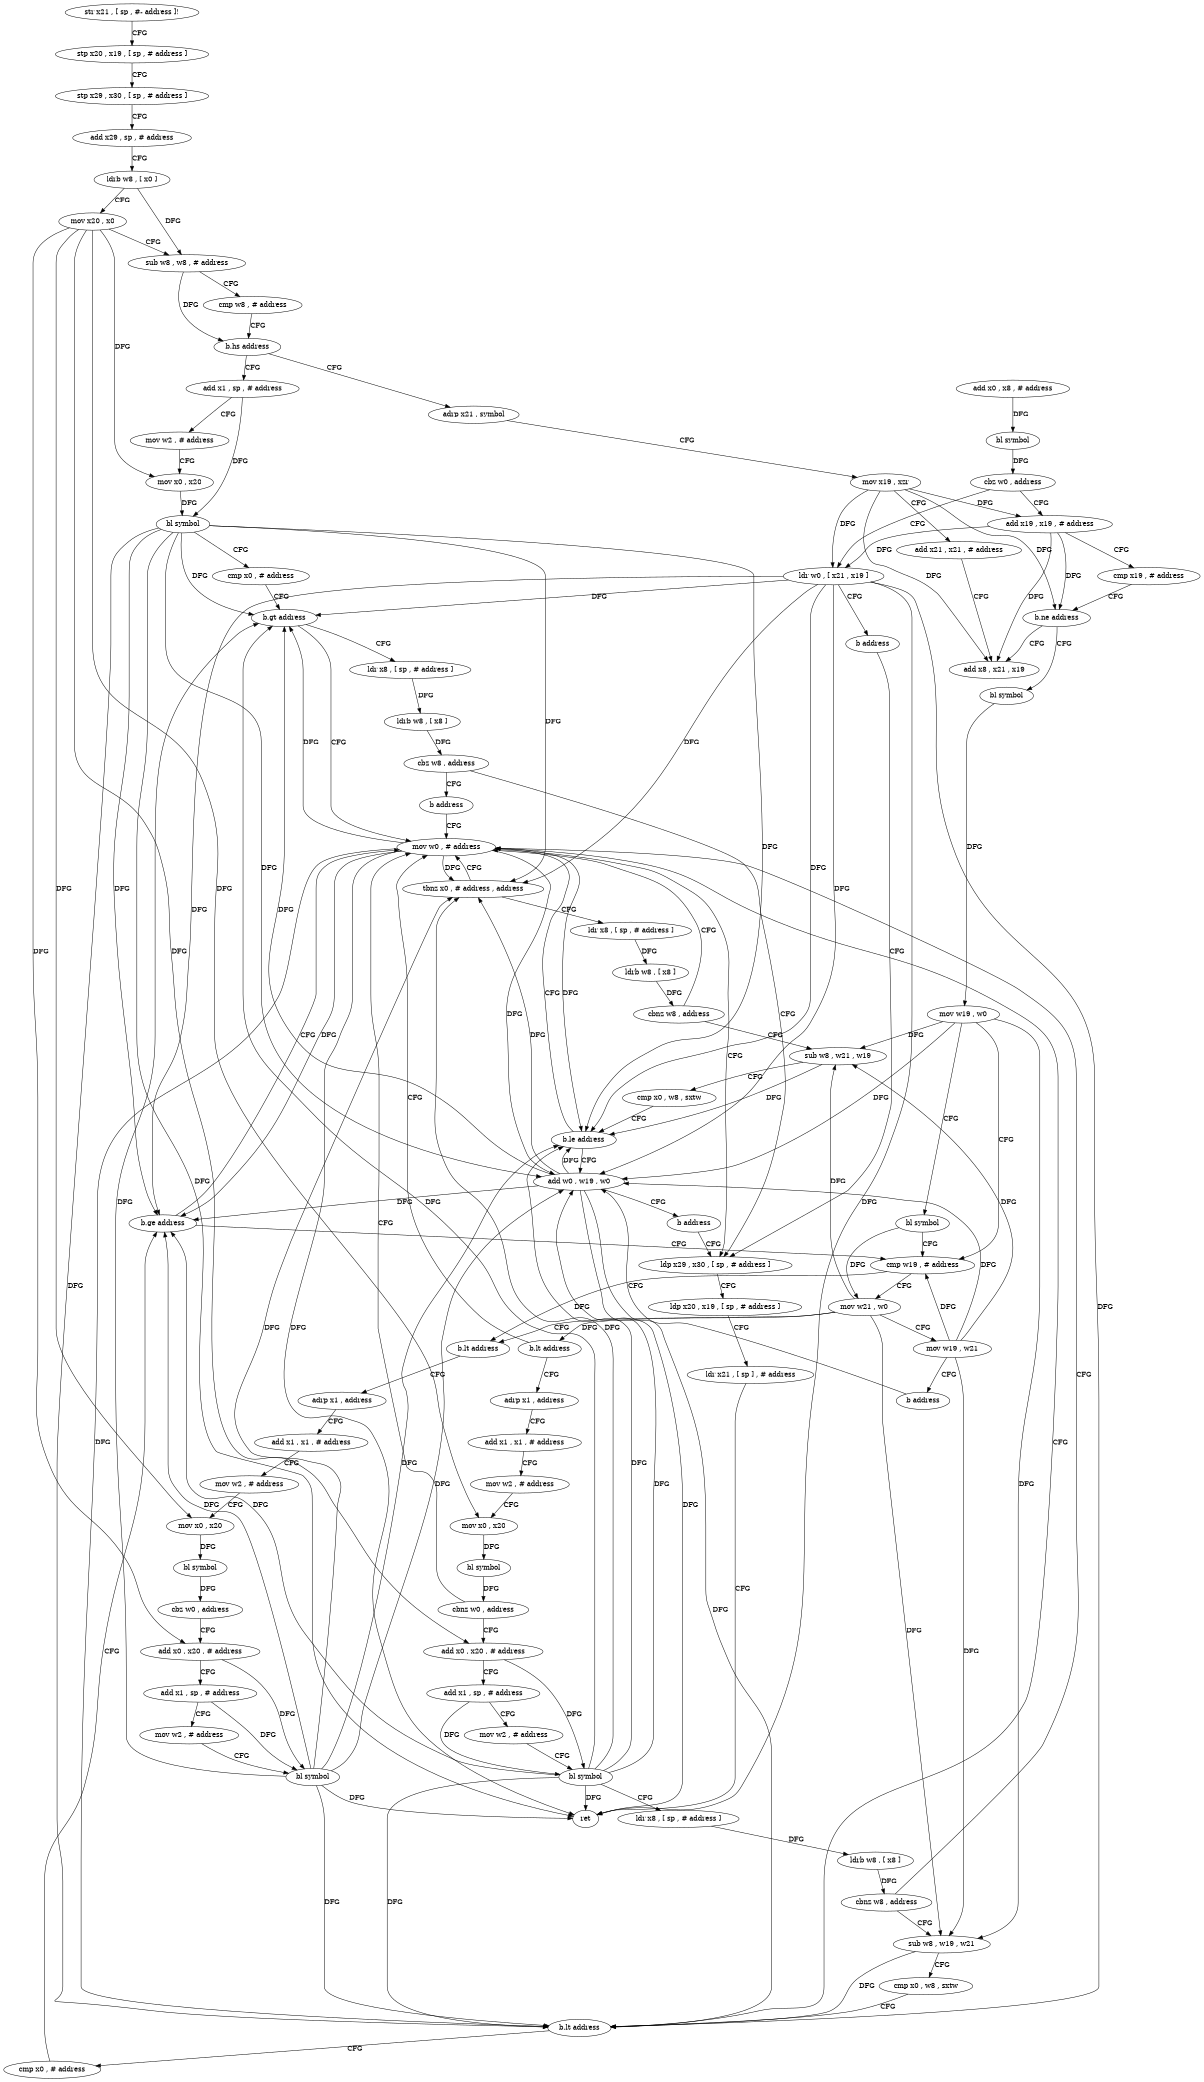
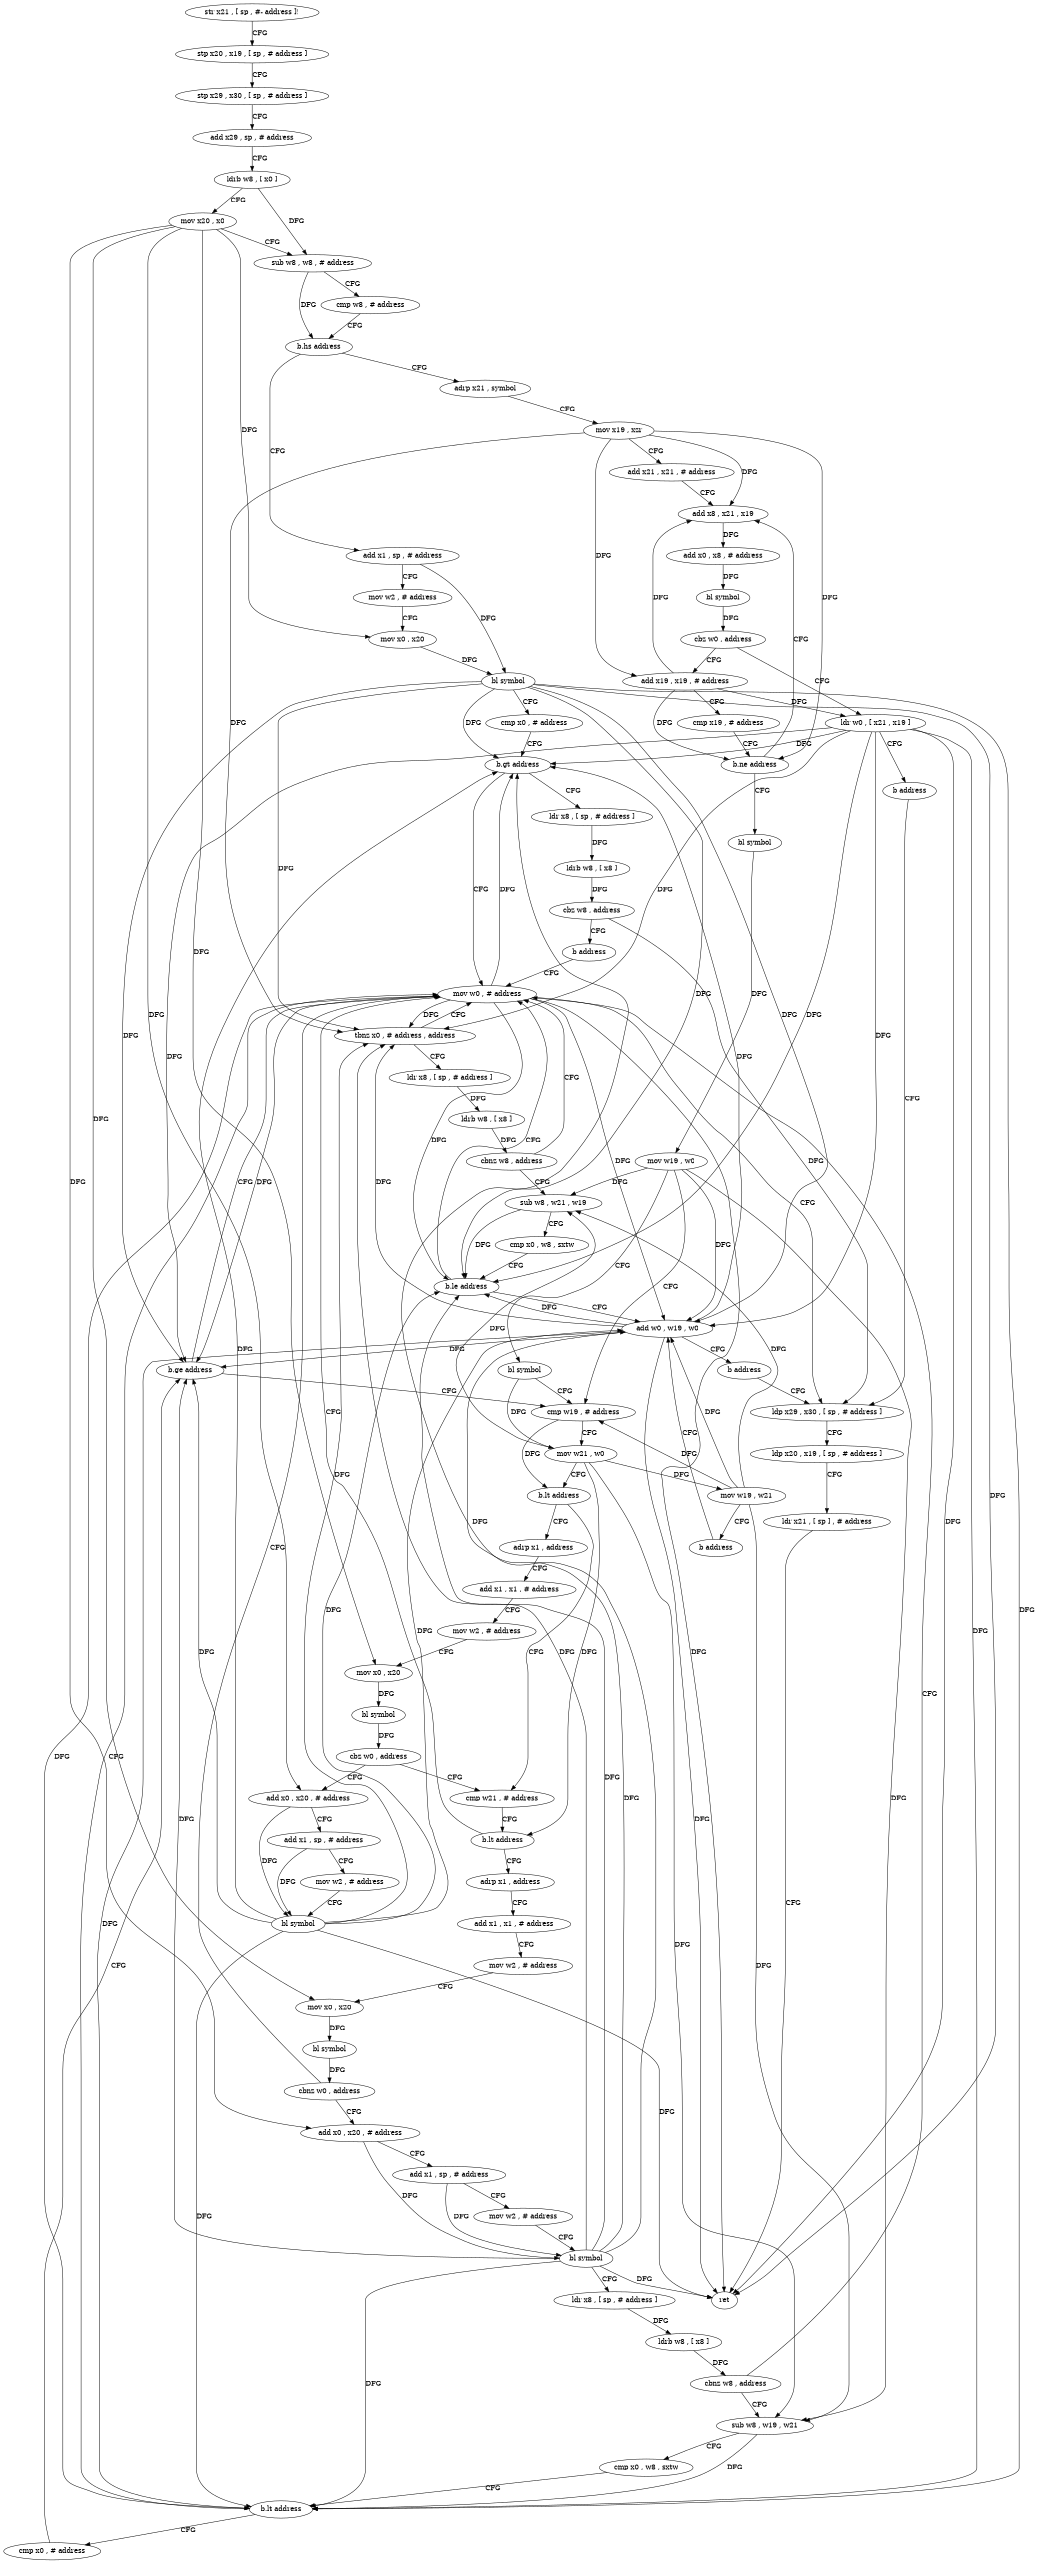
edge "mov x19 , xzr" -> "ldr w0 , [ x21 , x19 ]": now "mov x19 , xzr" -> "tbnz x0 , # address , address"
edge "add x8 , x21 , x19" -> "add x0 , x8 , # address": added, label "DFG"
edge "cbz w8 , address" -> "ldp x29 , x30 , [ sp , # address ]": label "CFG" -> "DFG"
edge "mov w21 , w0" -> "mov w19 , w21": label "CFG" -> "DFG"
node "cmp w21 , # address": added
